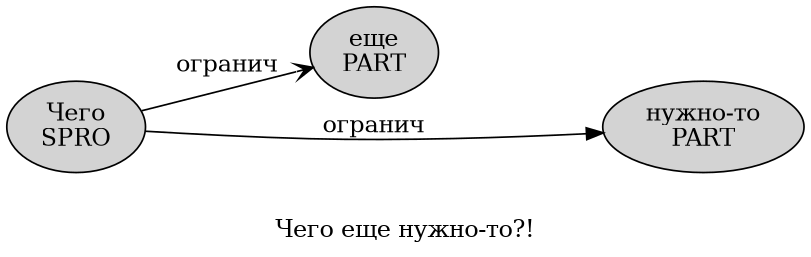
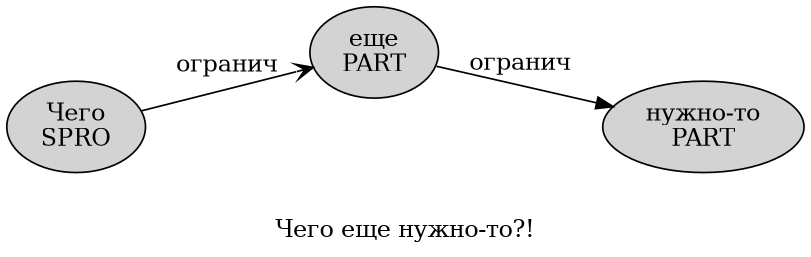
edge "Чего SPRO" -> "нужно-то PART": now "еще PART" -> "нужно-то PART"
